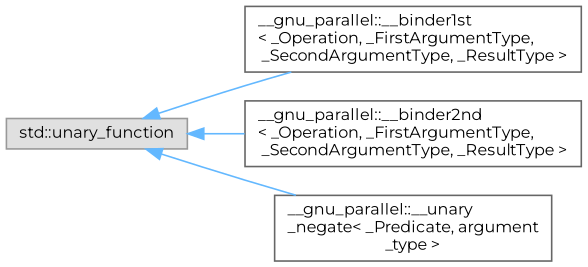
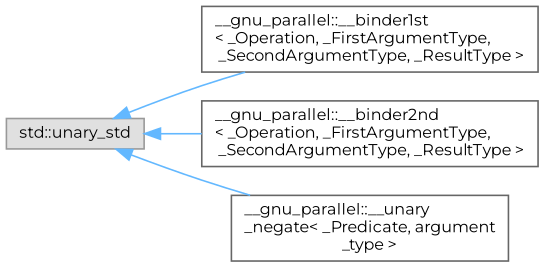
node "std::unary_function": label "std::unary_function" -> "std::unary_std"
